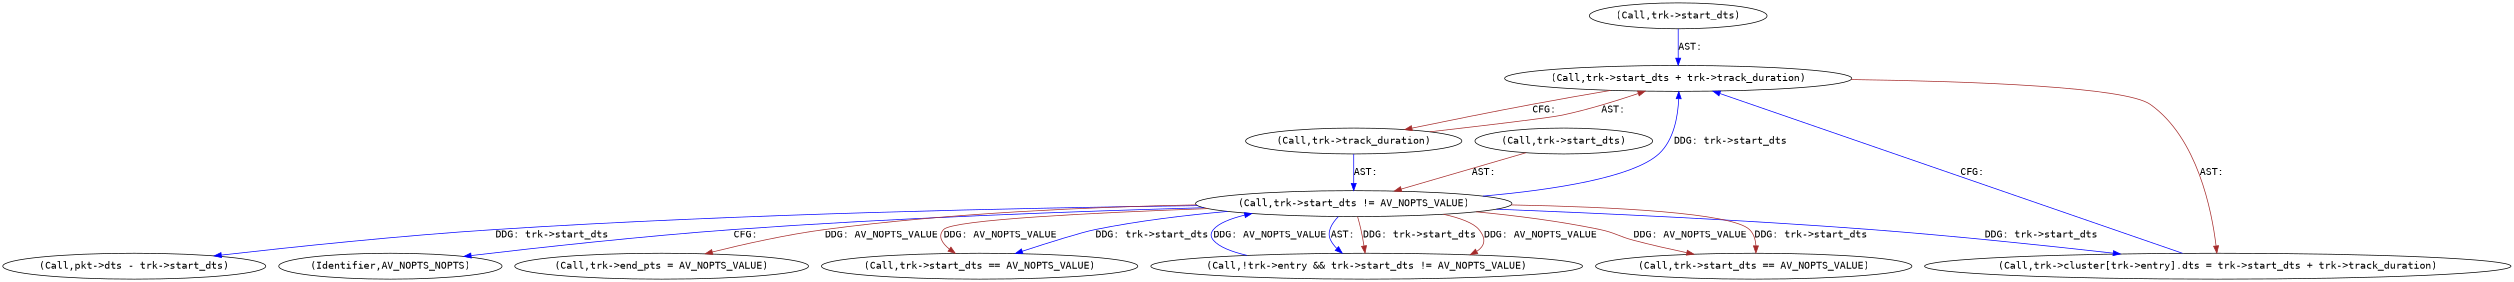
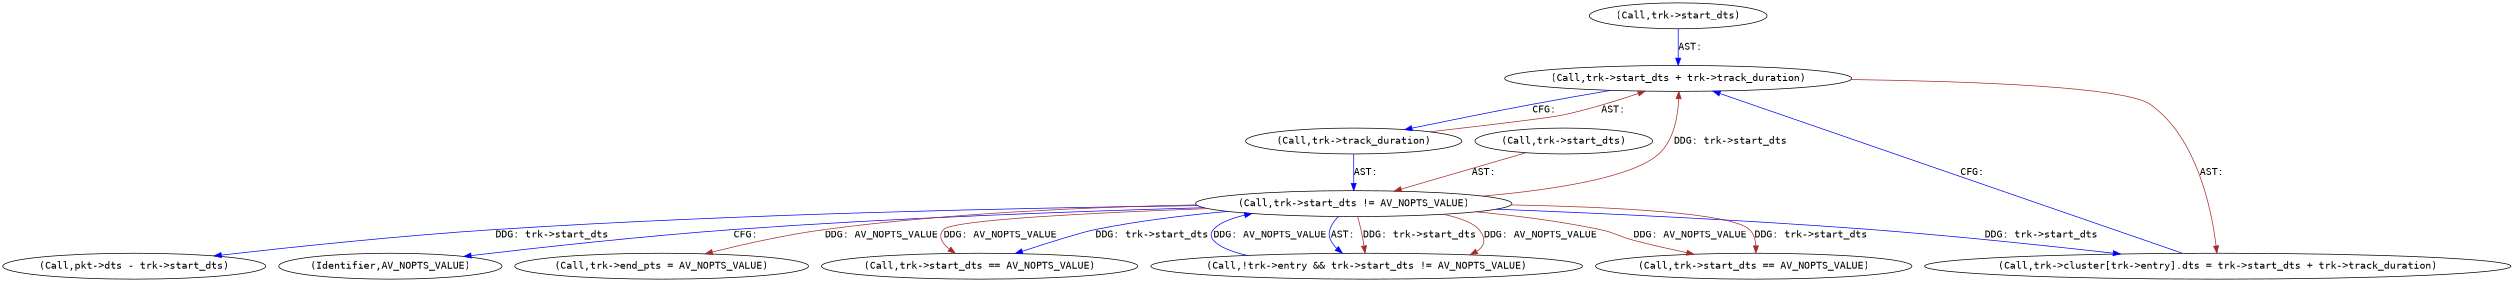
edge "(Call,trk->start_dts + trk->track_duration)" -> "(Call,trk->track_duration)": color brown -> blue
edge "(Call,trk->start_dts != AV_NOPTS_VALUE)" -> "(Call,trk->start_dts + trk->track_duration)": color blue -> brown
node "(Identifier,AV_NOPTS_NOPTS)": label "(Identifier,AV_NOPTS_NOPTS)" -> "(Identifier,AV_NOPTS_VALUE)"
